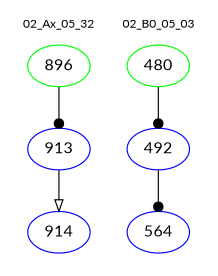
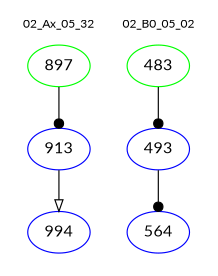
cluster "02_B0_05_03": label "02_B0_05_03" -> "02_B0_05_02"
node "896": label "896" -> "897"
node "480": label "480" -> "483"
node "492": label "492" -> "493"
node "914": label "914" -> "994"
